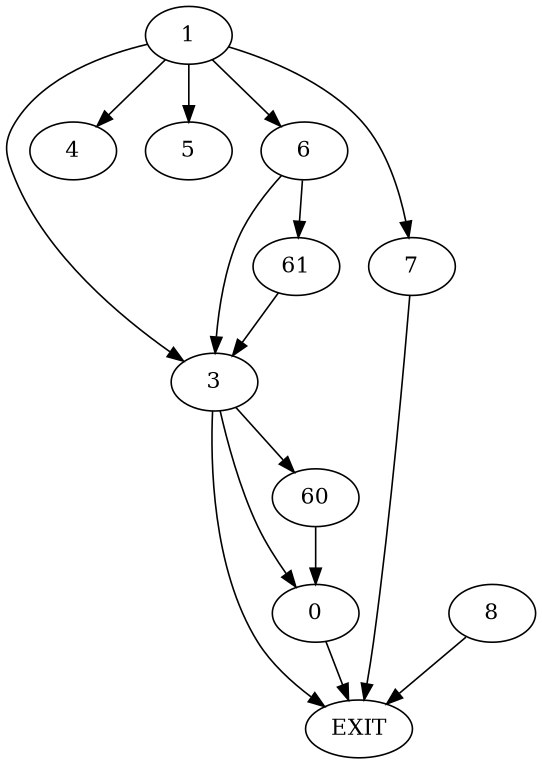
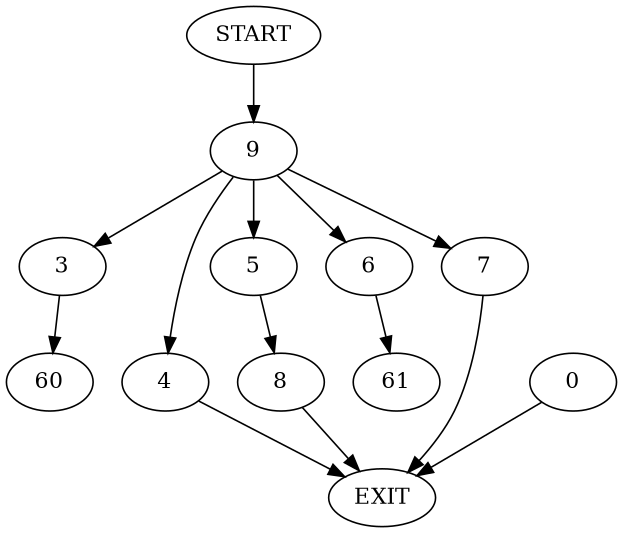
node "1": label "1" -> "9"
node "START": added
edge "6" -> "3": removed
edge "5" -> "8": added
edge "61" -> "3": removed
edge "3" -> "0": removed
edge "60" -> "0": removed
edge "3" -> "EXIT": now "4" -> "EXIT"
